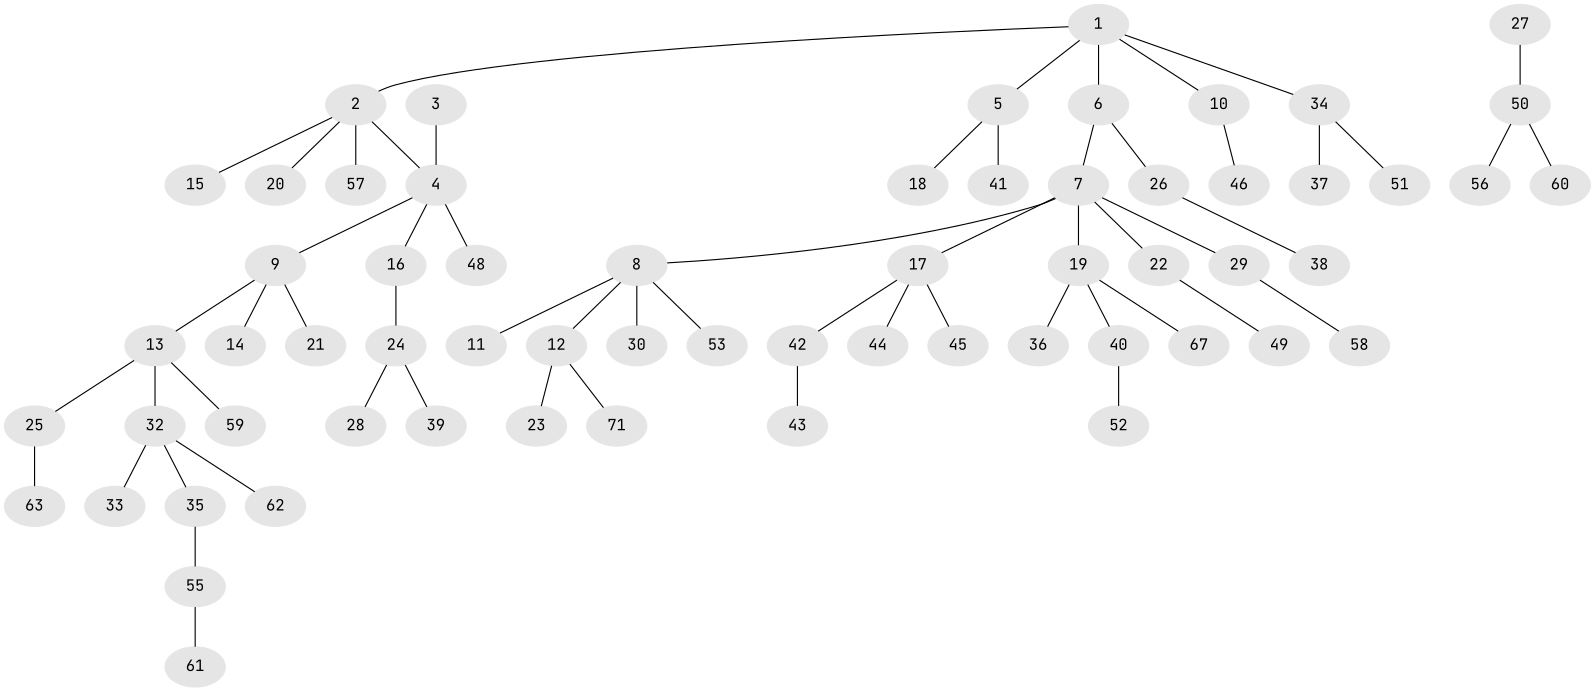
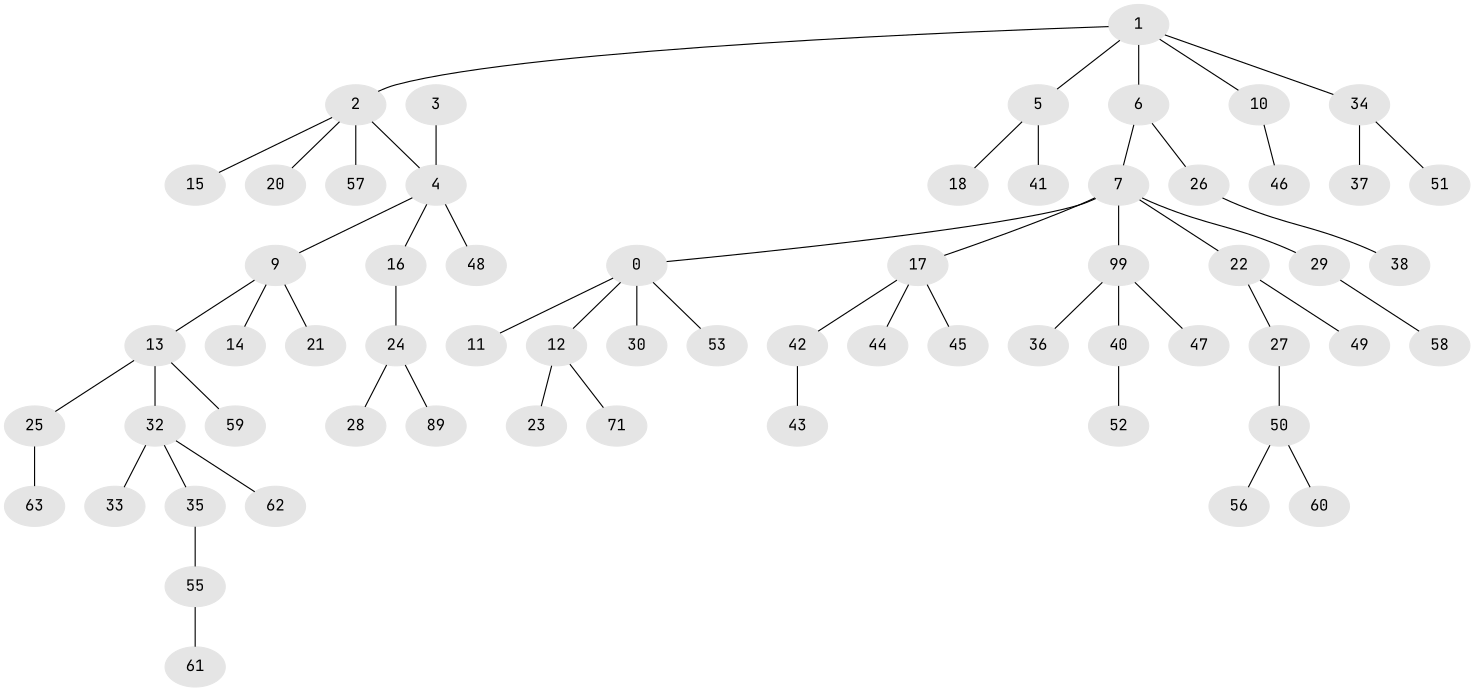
node "8": label "8" -> "0"
node "19": label "19" -> "99"
edge "22" -- "27": added
node "67": label "67" -> "47"
node "39": label "39" -> "89"
